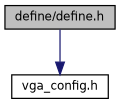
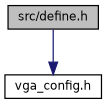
node "define/define.h": label "define/define.h" -> "src/define.h"
